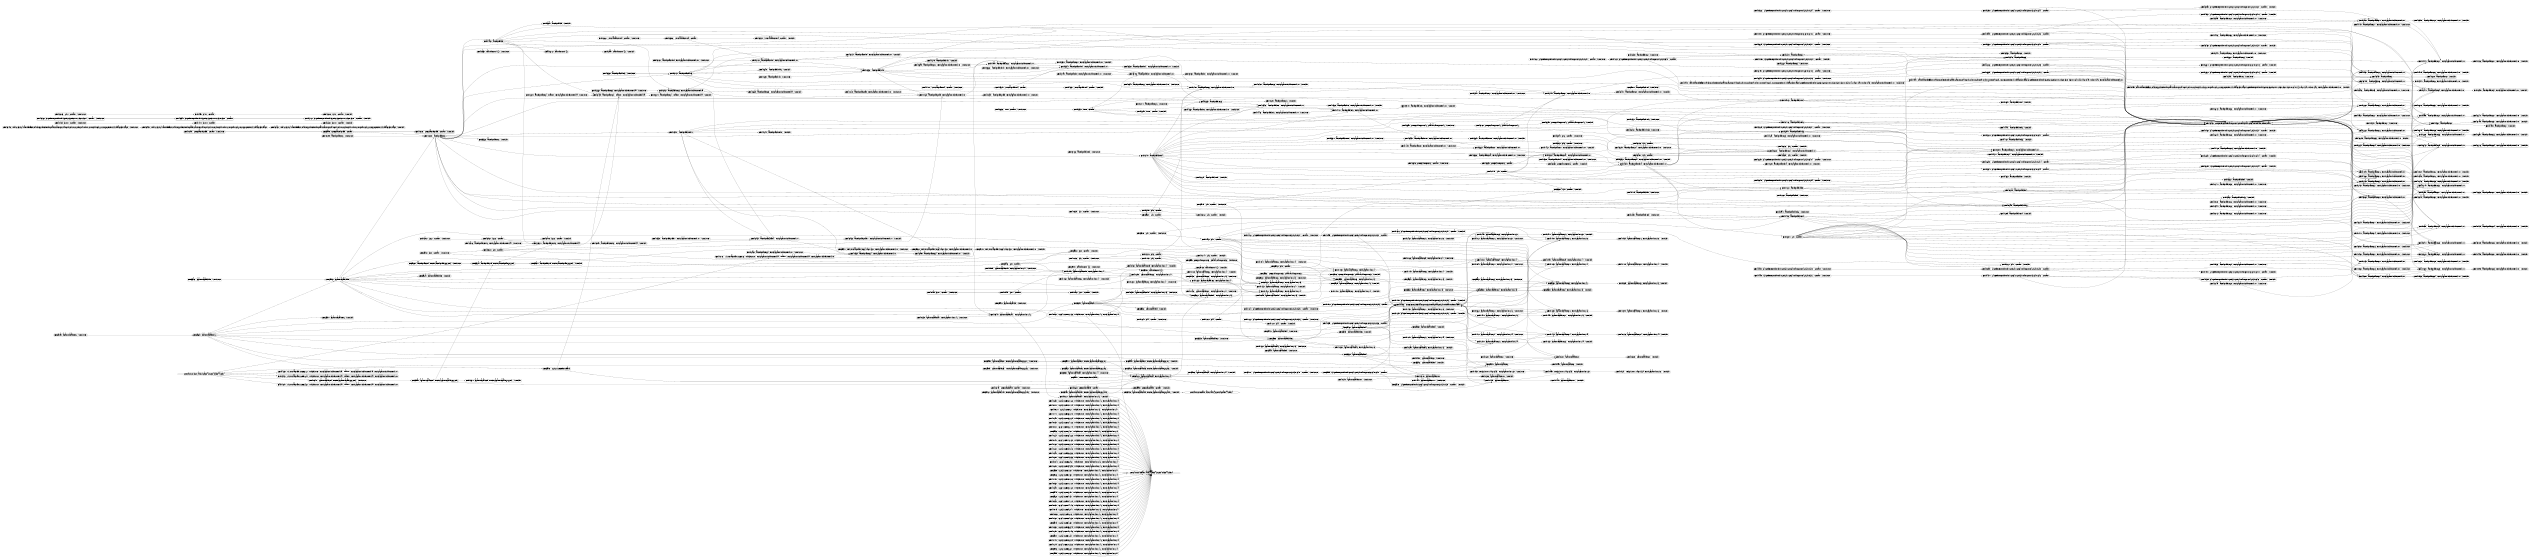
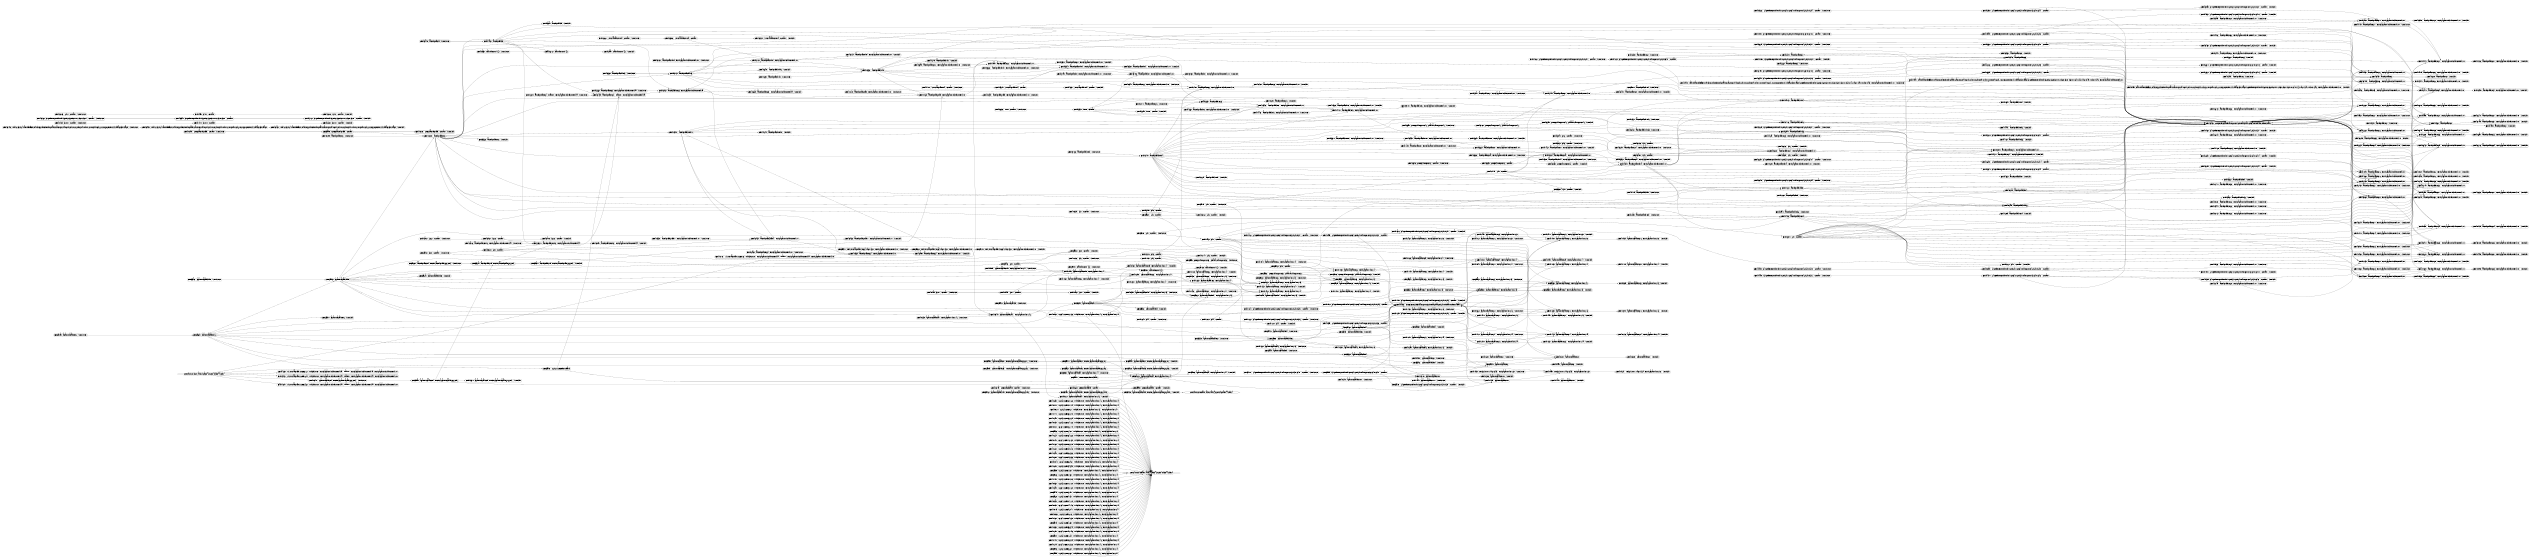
node "CE0x405a7b0": added
node "CE0x4033440": removed
